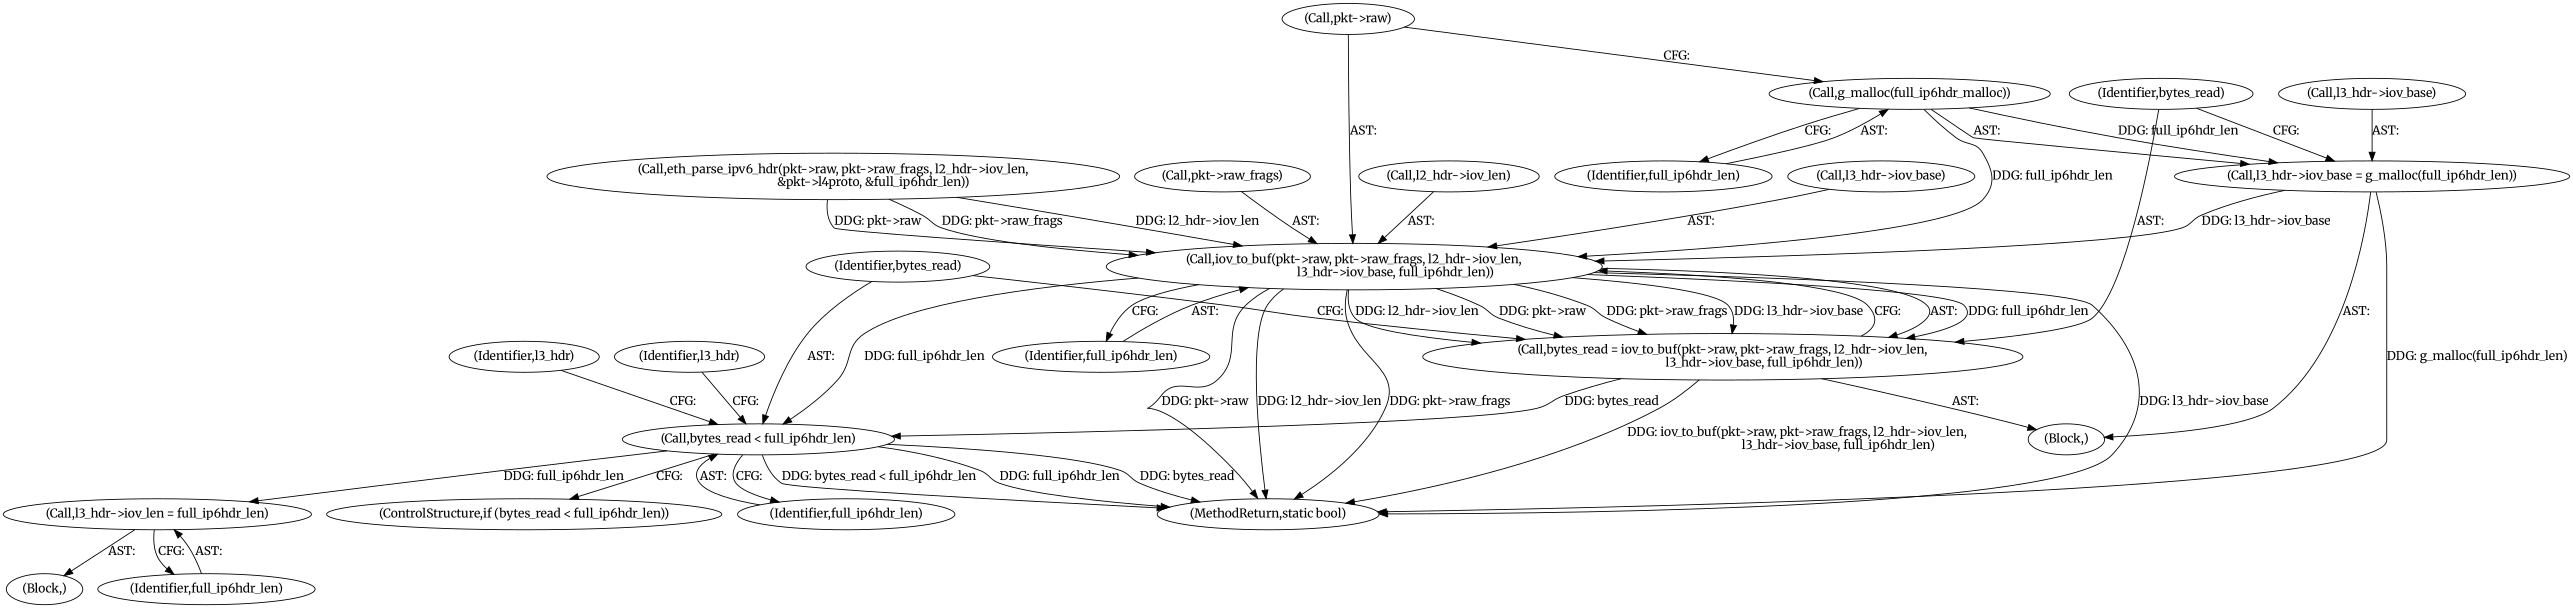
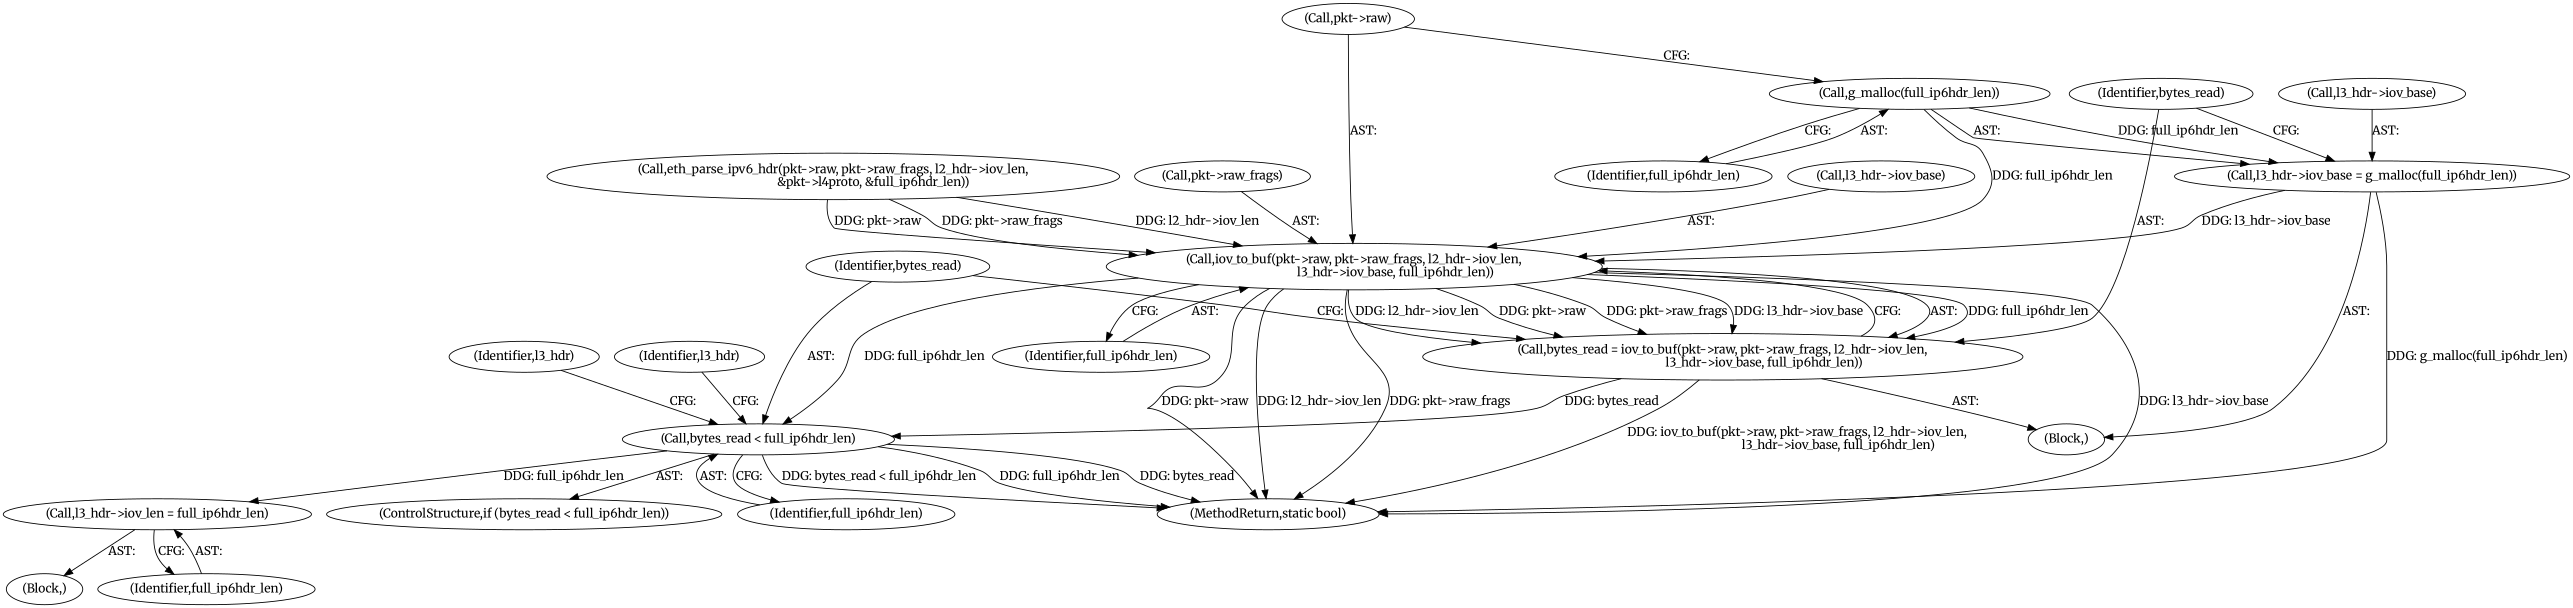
node "(Call,g_malloc(full_ip6hdr_malloc))": label "(Call,g_malloc(full_ip6hdr_malloc))" -> "(Call,g_malloc(full_ip6hdr_len))"
node "(Call,l2_hdr->iov_len)": removed
edge "(Call,bytes_read < full_ip6hdr_len)" -> "(ControlStructure,if (bytes_read < full_ip6hdr_len))": label "CFG: " -> "AST: "
